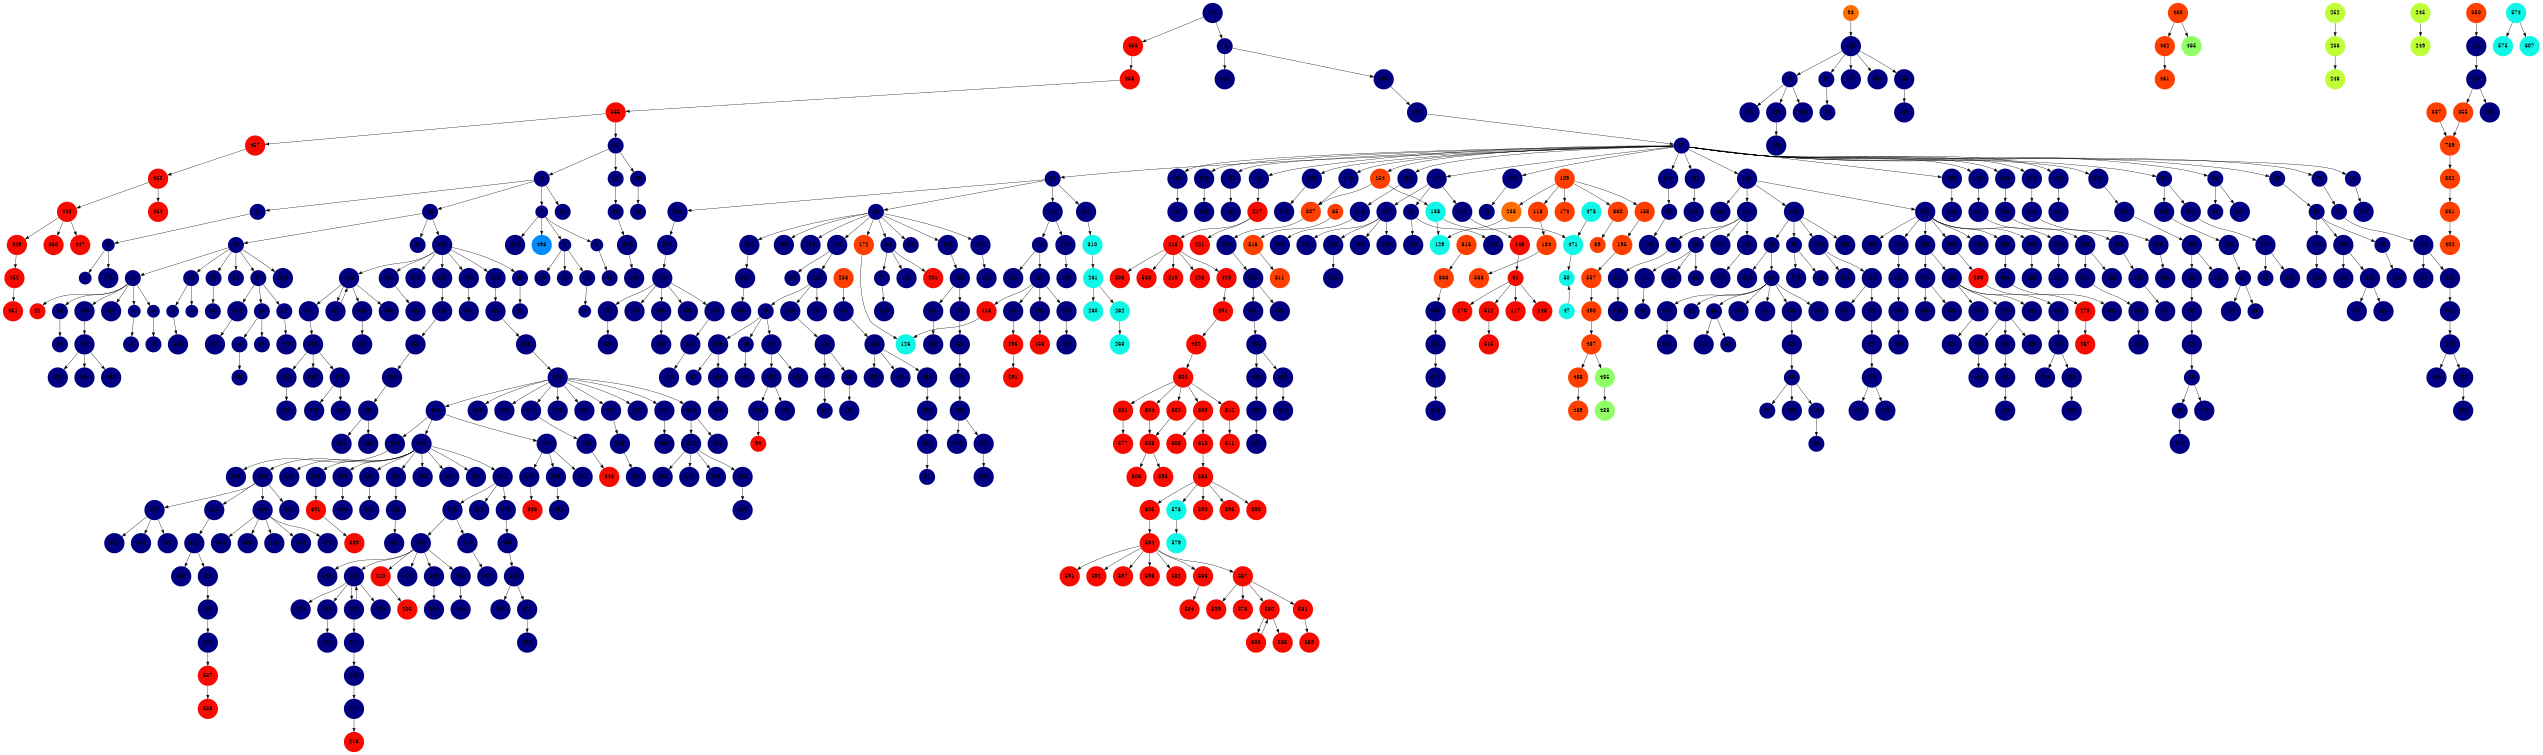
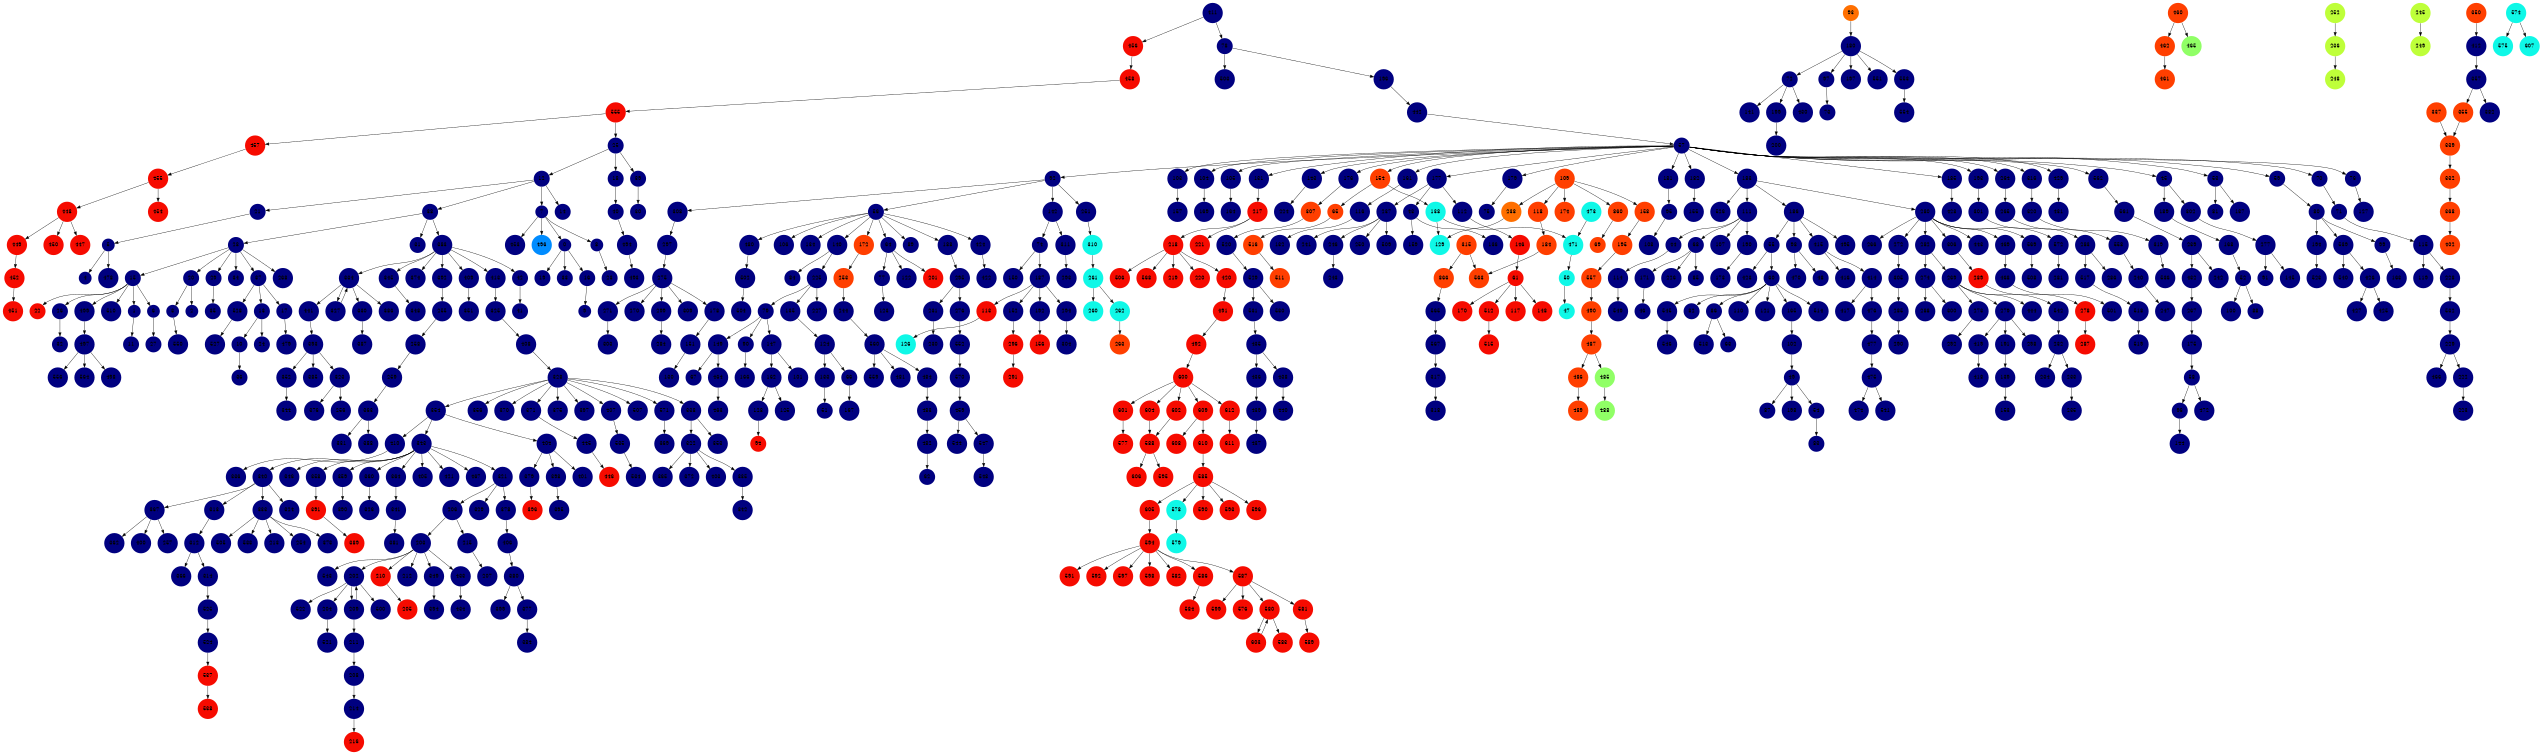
node "739": label "739" -> "339"
edge "154" -> "307": now "154" -> "65"
node "361": label "361" -> "368"
edge "315" -> "563": added
edge "47" -> "50": reversed
edge "172" -> "126": now "172" -> "253"
node "263": fillcolor #0ff8e7 -> #ff3f00
